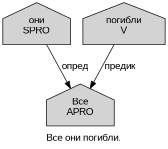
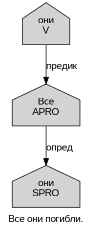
node "погибли V": label "погибли V" -> "они V"
edge "они SPRO" -> "Все APRO": reversed
